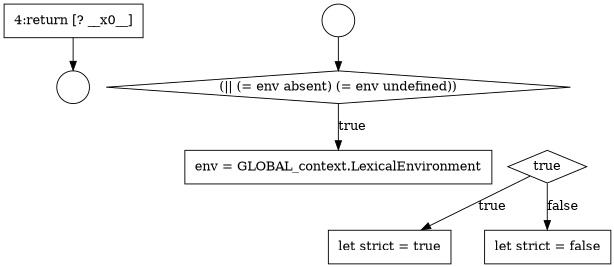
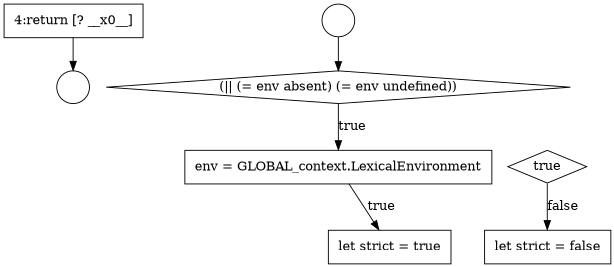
edge "true" -> "let strict = true": now "env = GLOBAL_context.LexicalEnvironment" -> "let strict = true"
